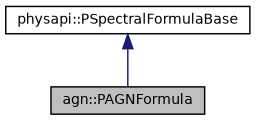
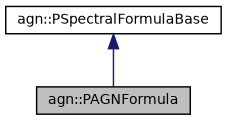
node "physapi::PSpectralFormulaBase": label "physapi::PSpectralFormulaBase" -> "agn::PSpectralFormulaBase"
